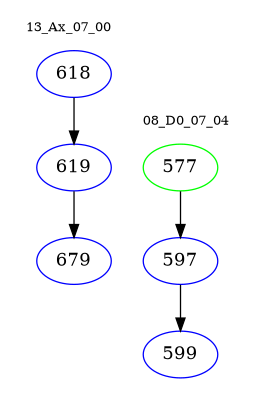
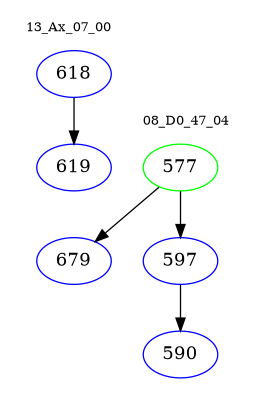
cluster "08_D0_07_04": label "08_D0_07_04" -> "08_D0_47_04"
edge "619" -> "679": now "577" -> "679"
node "599": label "599" -> "590"
